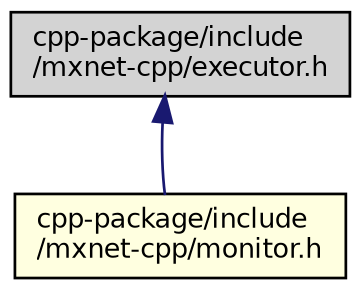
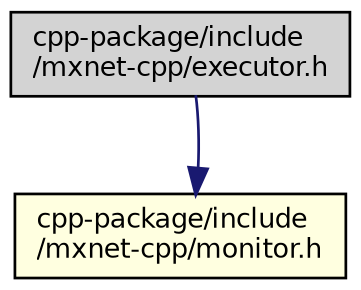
edge "cpp-package/include /mxnet-cpp/monitor.h" -> "cpp-package/include /mxnet-cpp/executor.h": reversed
